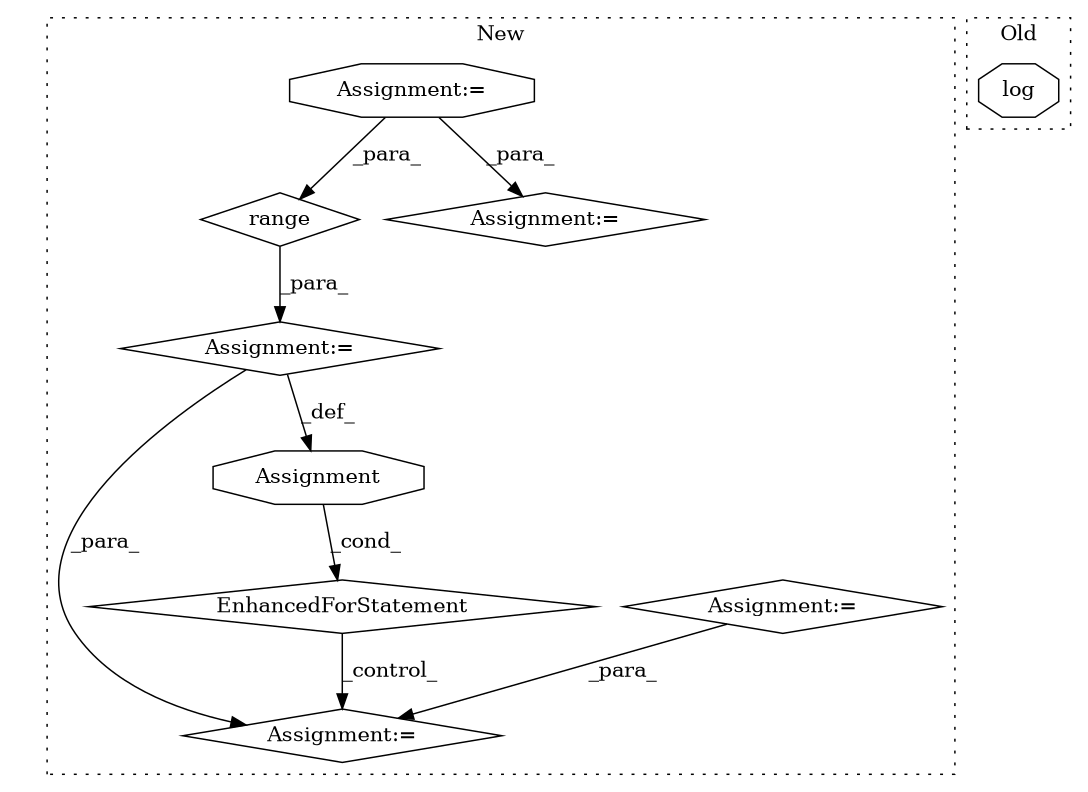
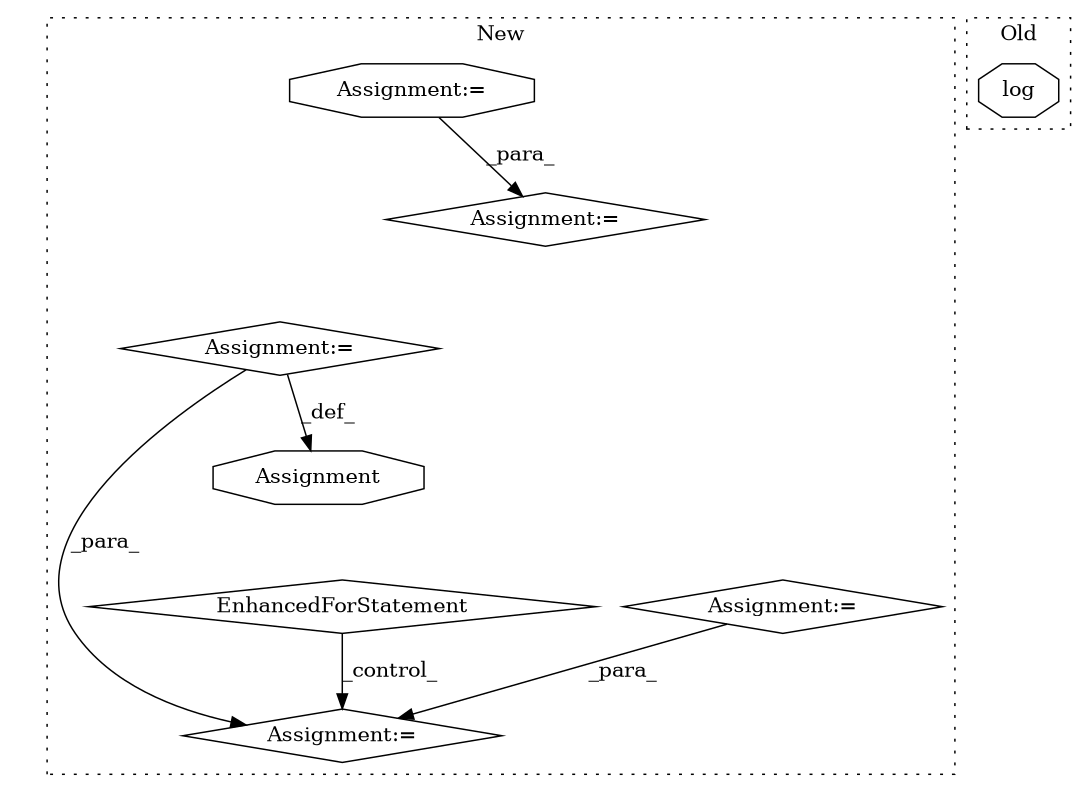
node "range": removed
edge "Assignment" -> "EnhancedForStatement": removed, label "_cond_"
